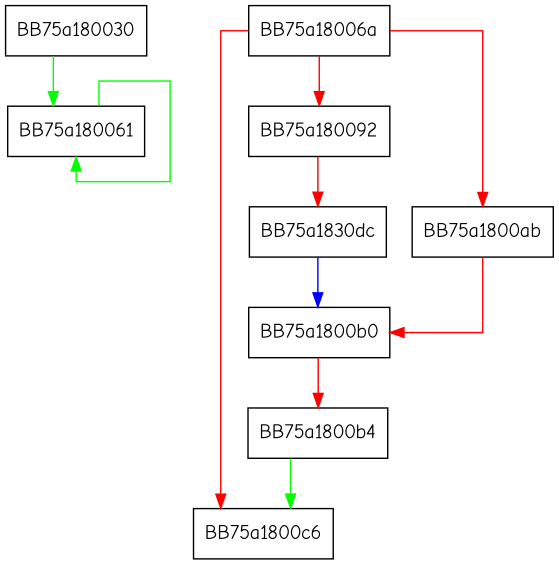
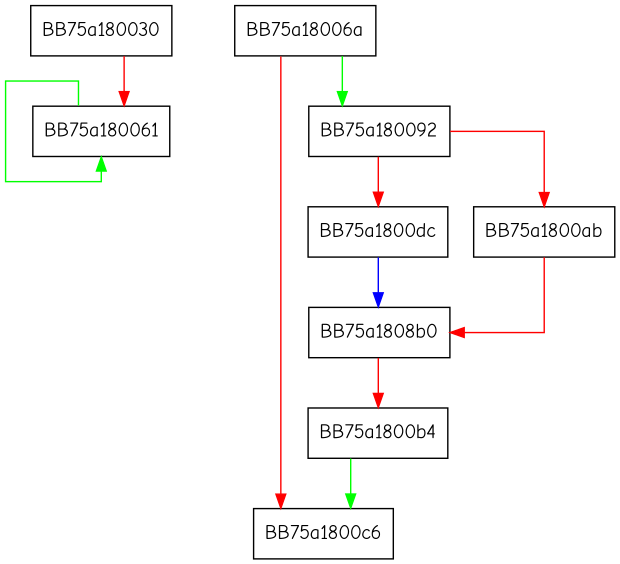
edge "BB75a18006a" -> "BB75a1800ab": now "BB75a180092" -> "BB75a1800ab"
edge "BB75a180030" -> "BB75a180061": color green -> red
edge "BB75a18006a" -> "BB75a180092": color red -> green
node "BB75a1830dc": label "BB75a1830dc" -> "BB75a1800dc"
node "BB75a1800b0": label "BB75a1800b0" -> "BB75a1808b0"
